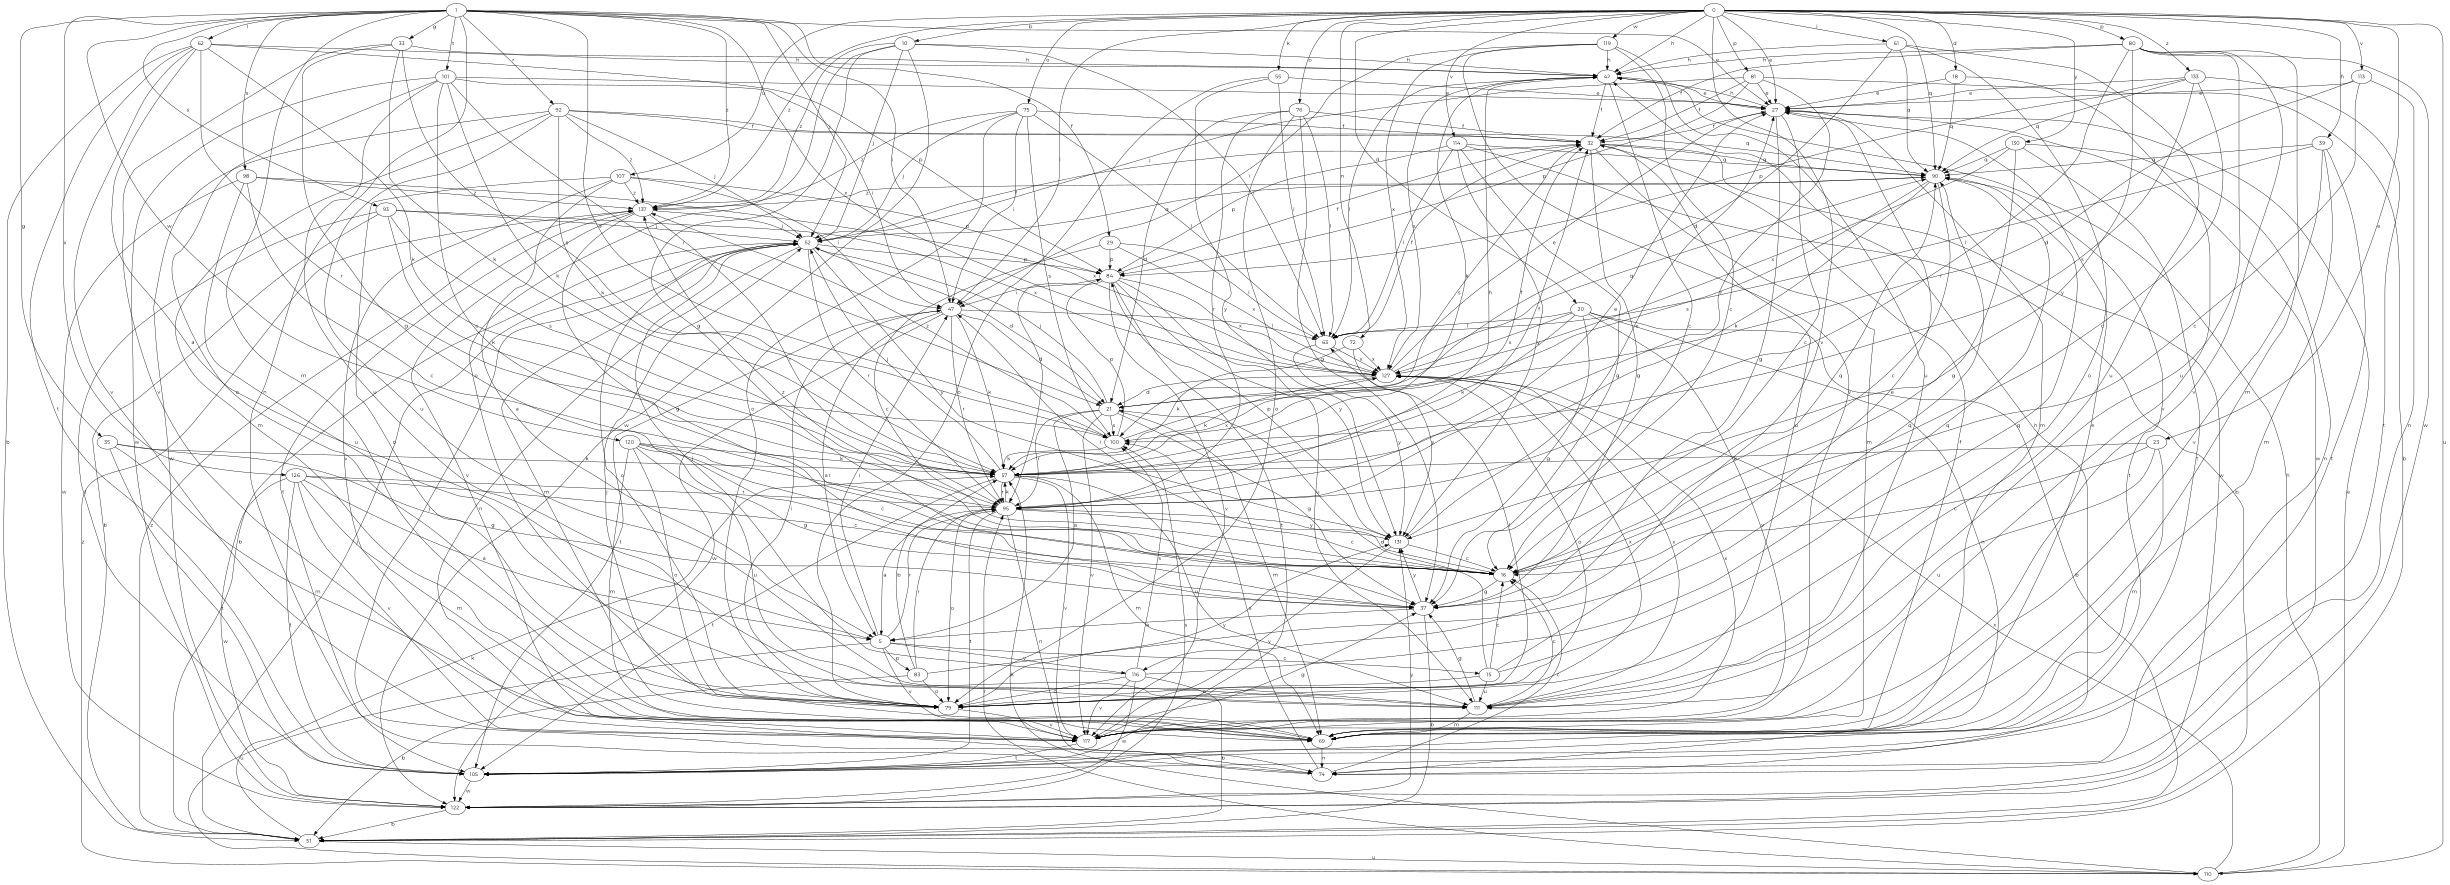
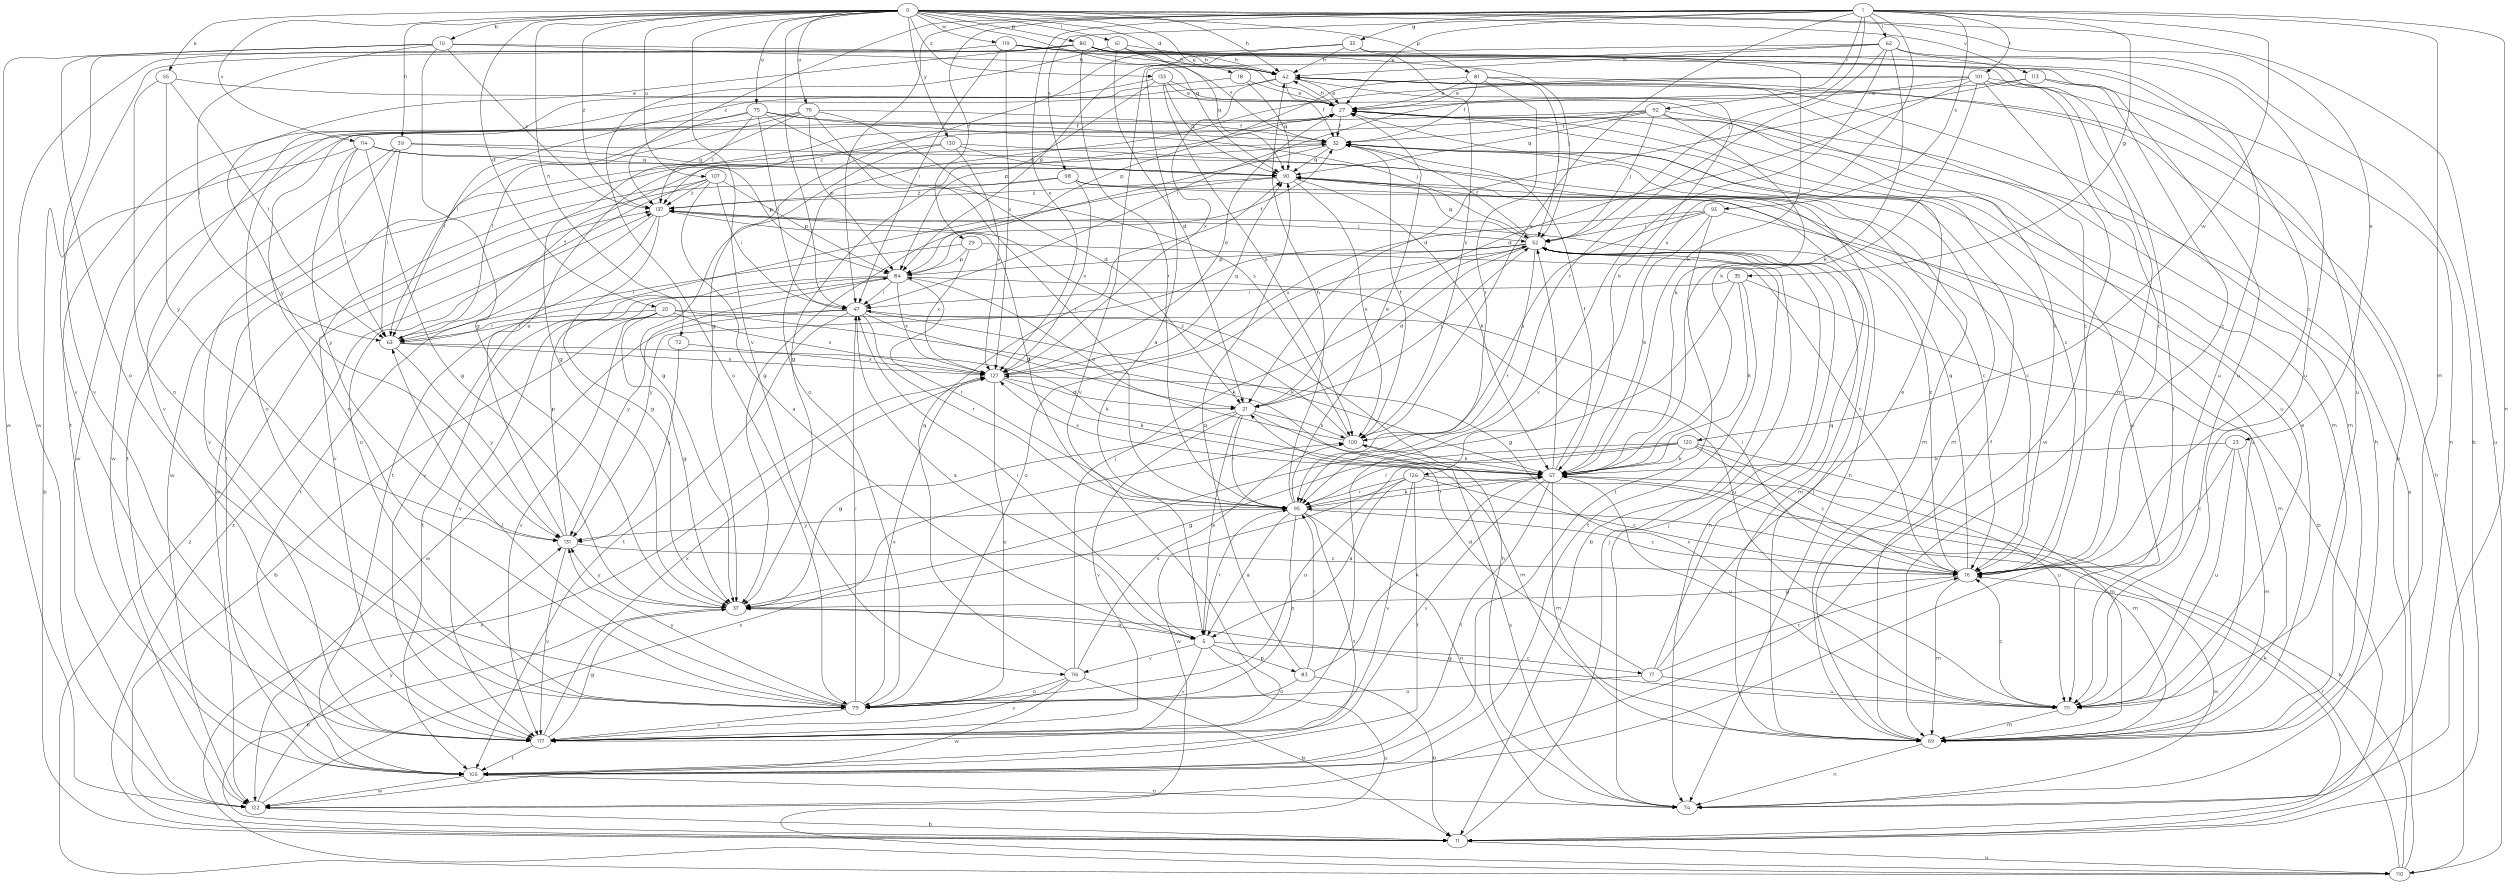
edge "76" -> "84": added, label "p"
edge "101" -> "21": label "r" -> "d"
edge "35" -> "47": added, label "i"
edge "32" -> "100": removed, label "s"
edge "100" -> "84": label "p" -> "o"
edge "72" -> "57": now "63" -> "57"
edge "83" -> "57": label "b" -> "k"
edge "16" -> "69": added, label "m"
node "15": label "15" -> "17"
edge "74" -> "16": label "c" -> "w"
edge "105" -> "74": added, label "n"
node "51": label "51" -> "11"
